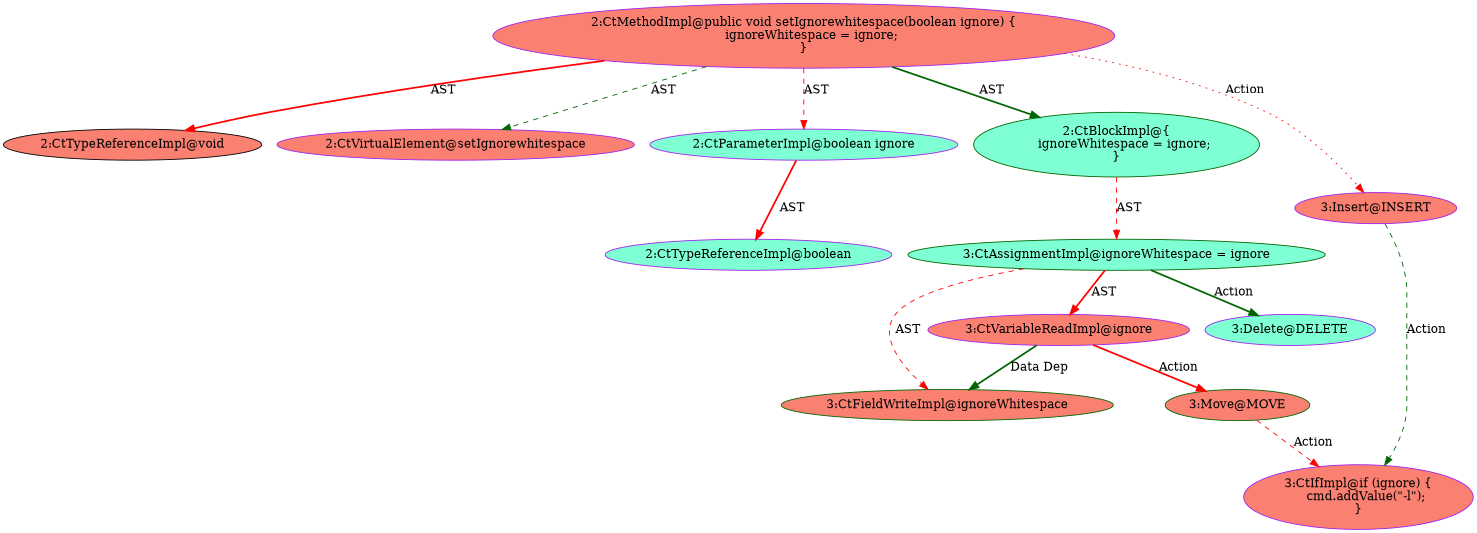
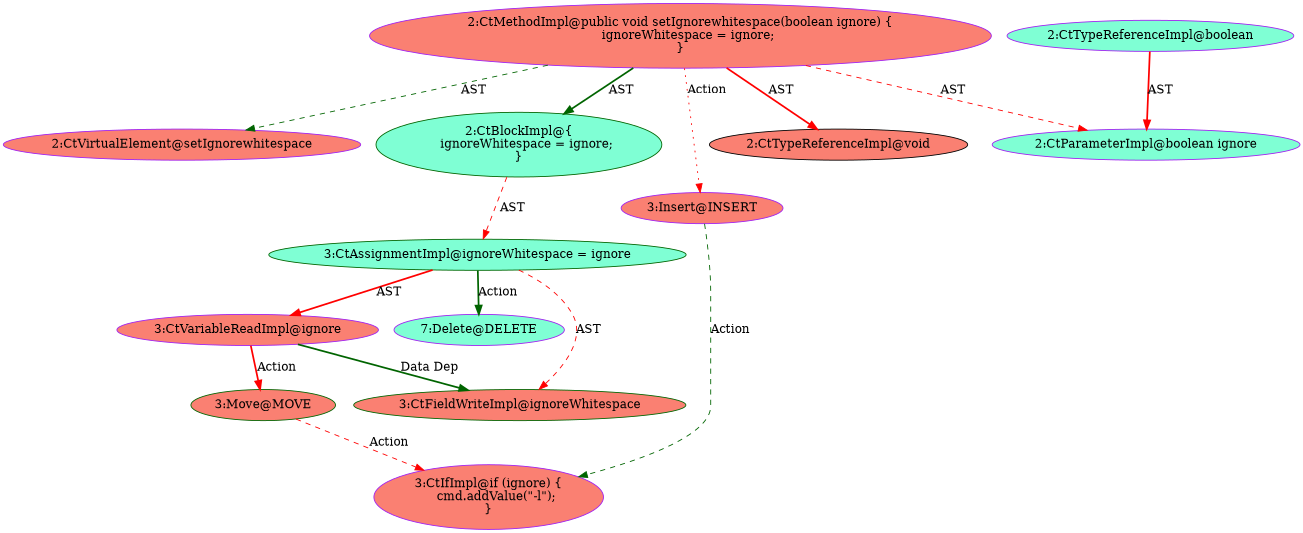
edge "2:CtParameterImpl@boolean ignore" -> "2:CtTypeReferenceImpl@boolean": reversed
node "3:Delete@DELETE": label "3:Delete@DELETE" -> "7:Delete@DELETE"
